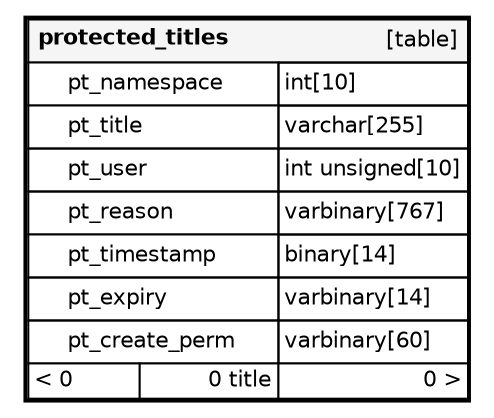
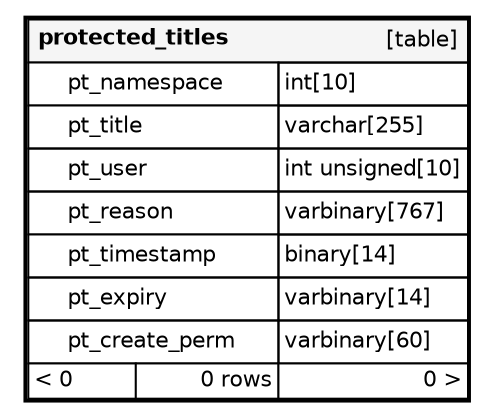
node "protected_titles": text "0 title" -> "0 rows"
